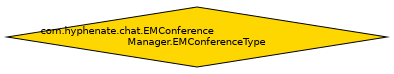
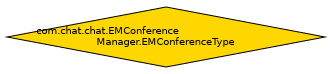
node "com.hyphenate.chat.EMConference Manager.EMConferenceType": label "com.hyphenate.chat.EMConference Manager.EMConferenceType" -> "com.chat.chat.EMConference Manager.EMConferenceType"
